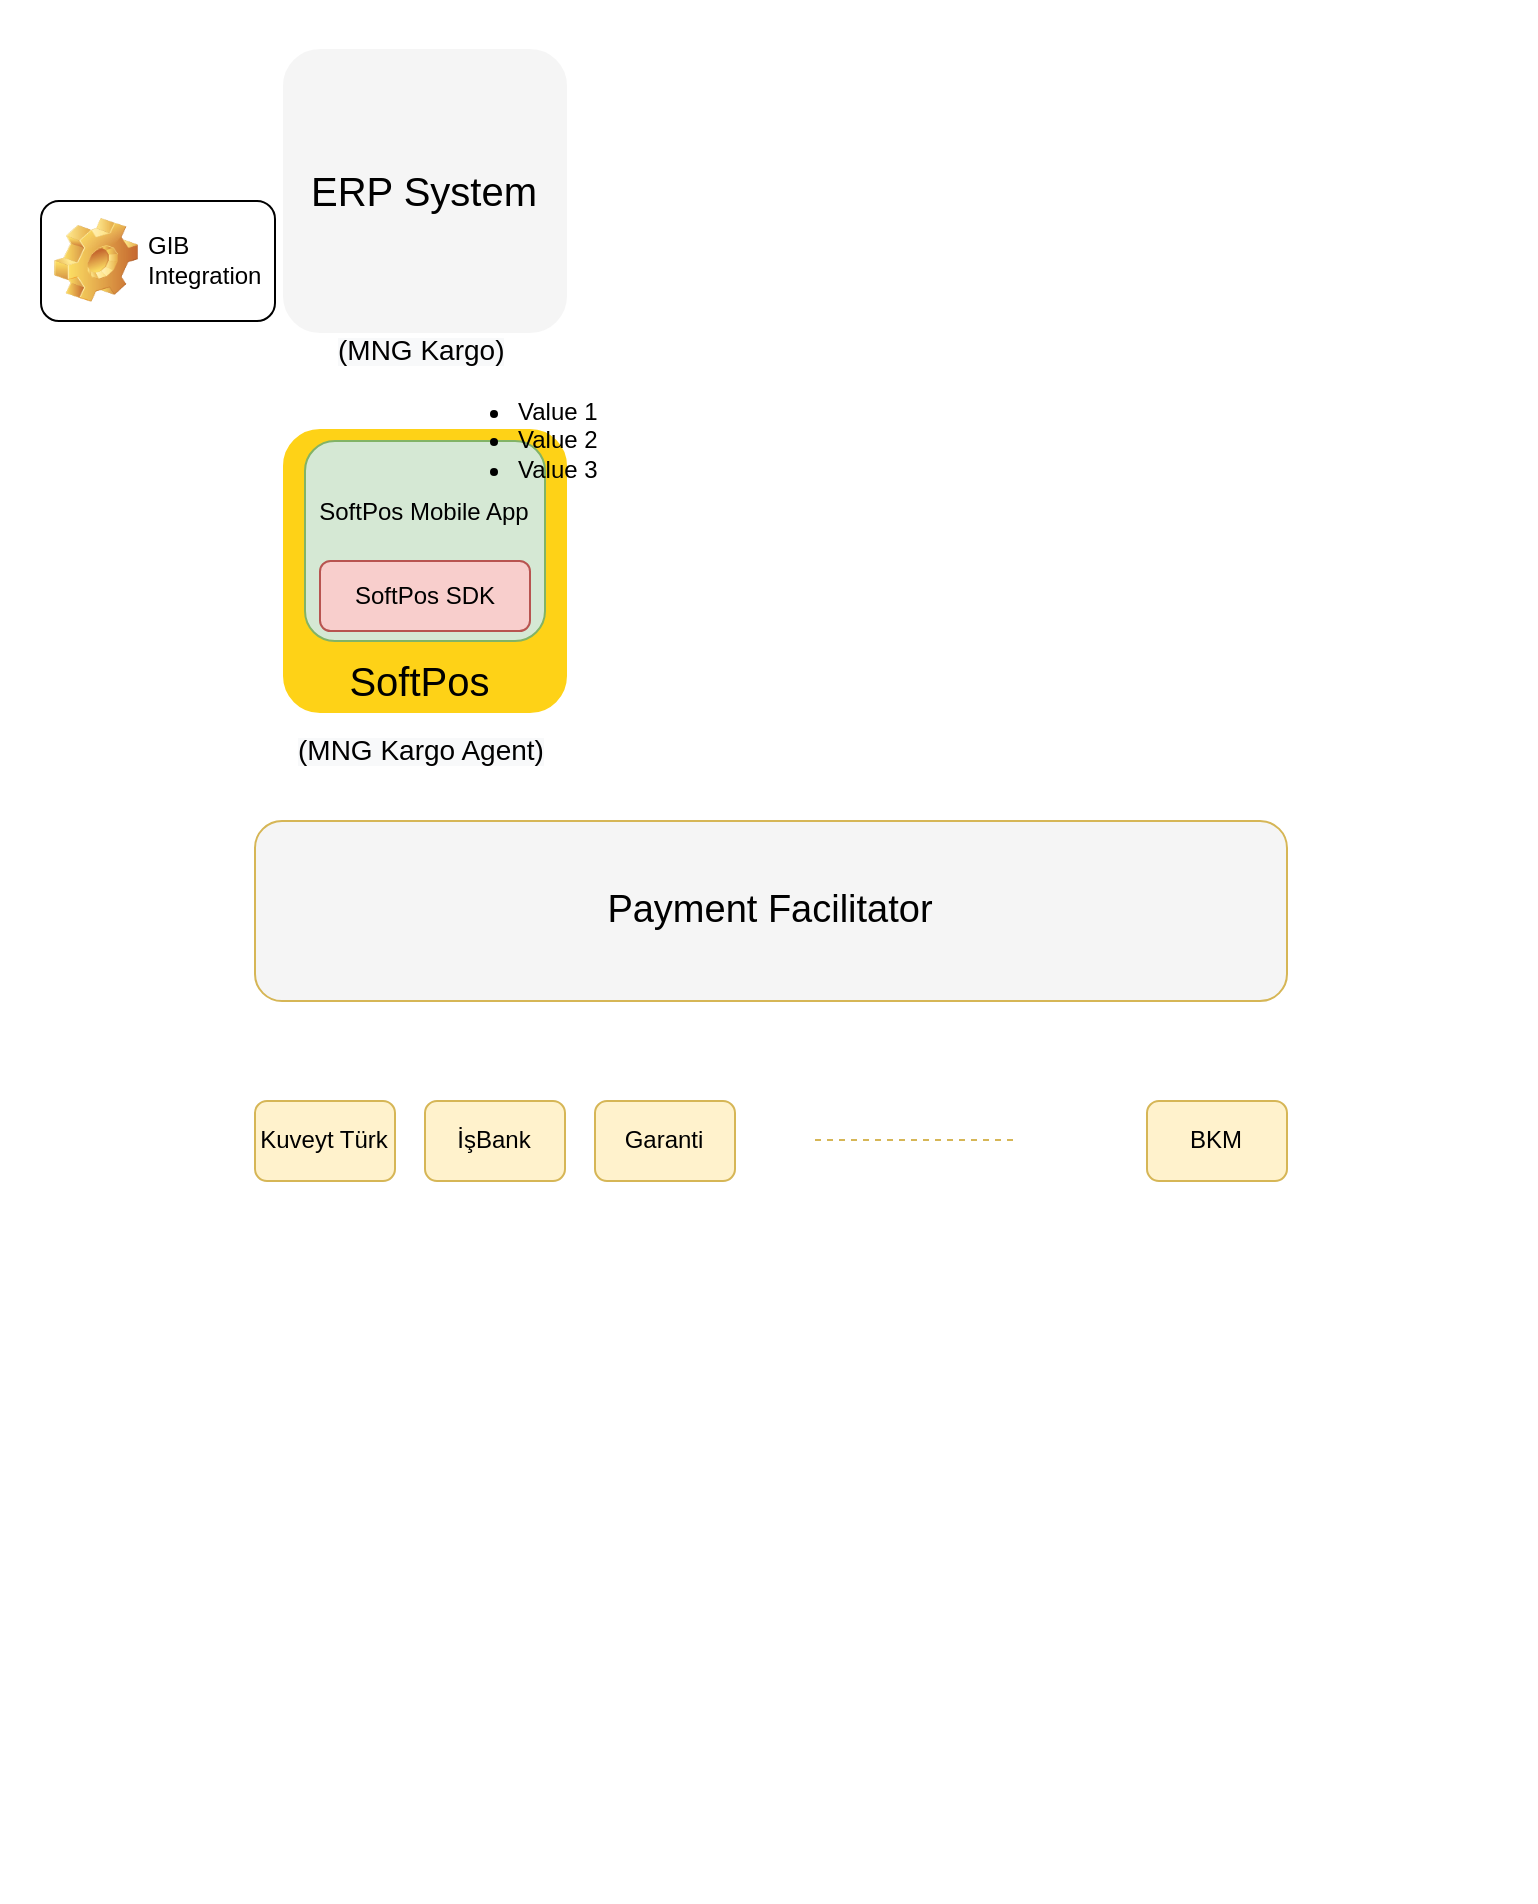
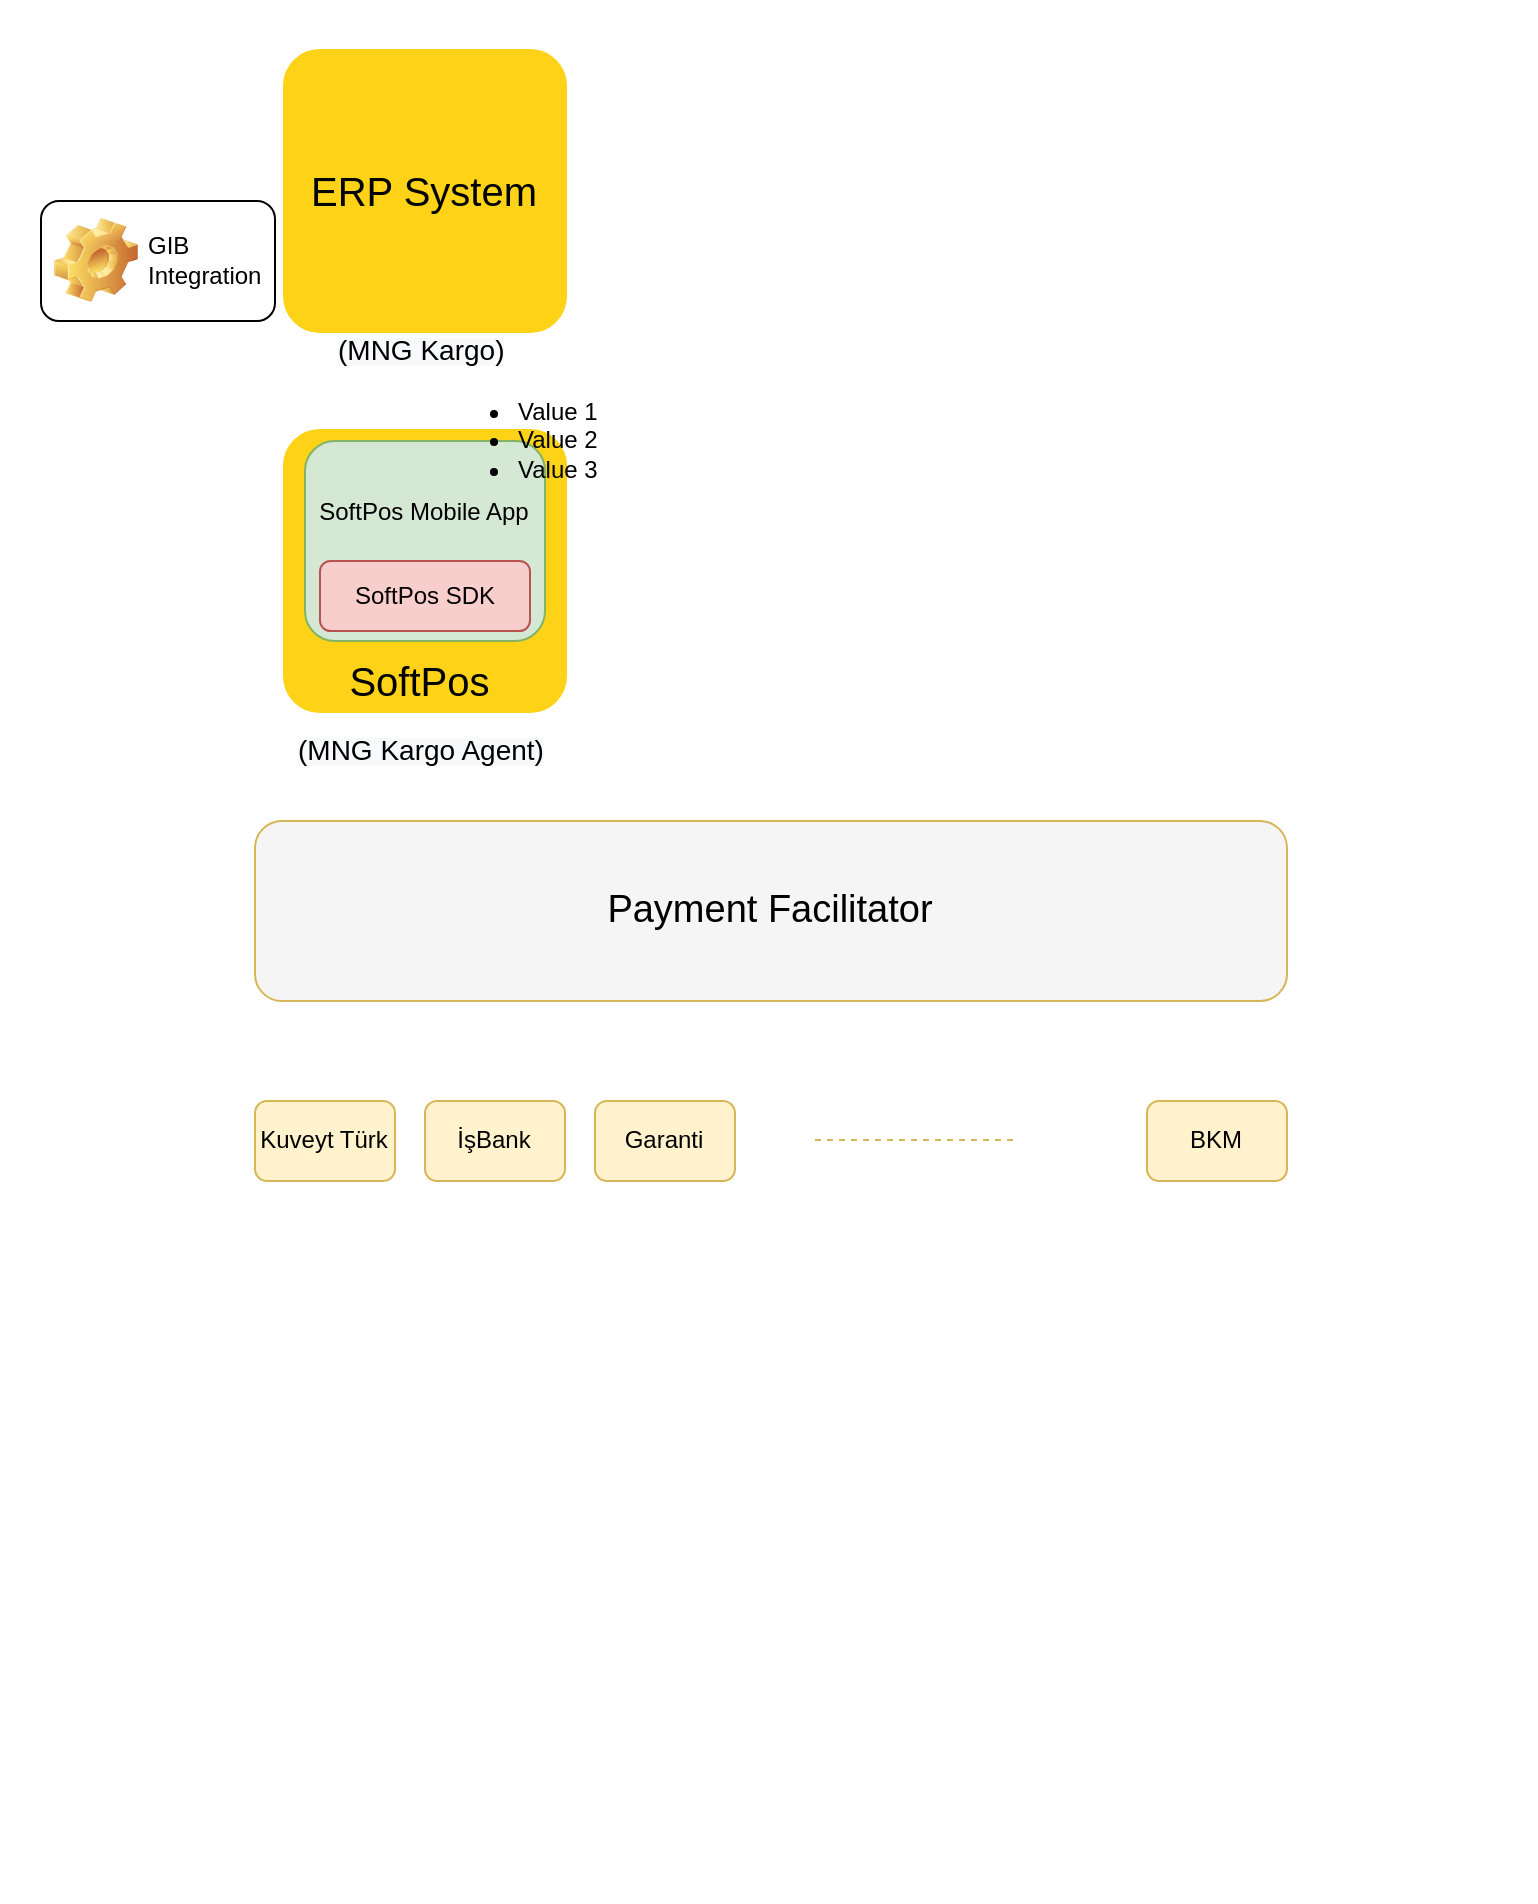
node "ERP System": fillcolor #f5f5f5 -> #fed217
